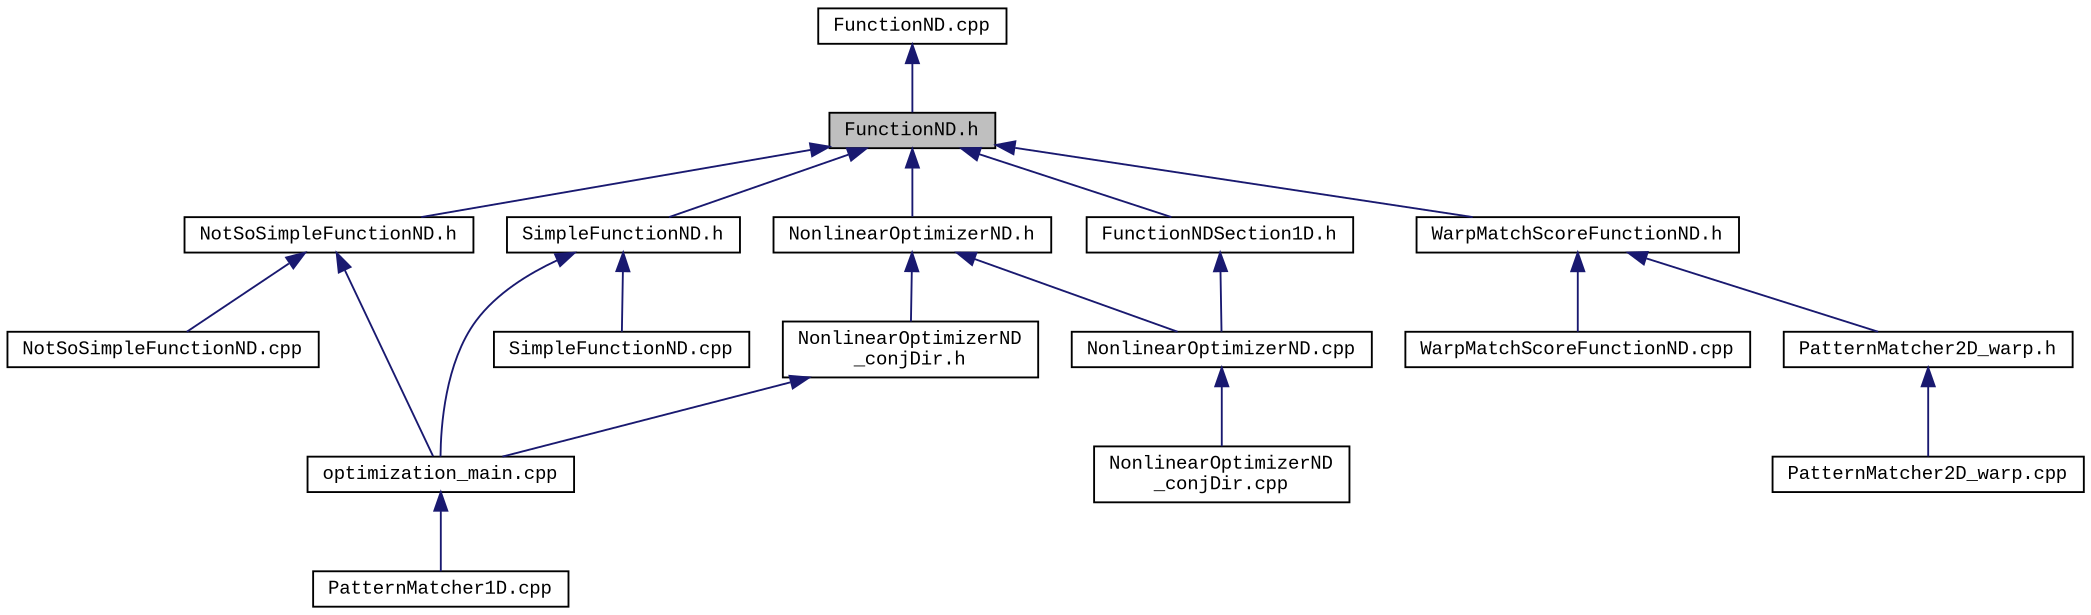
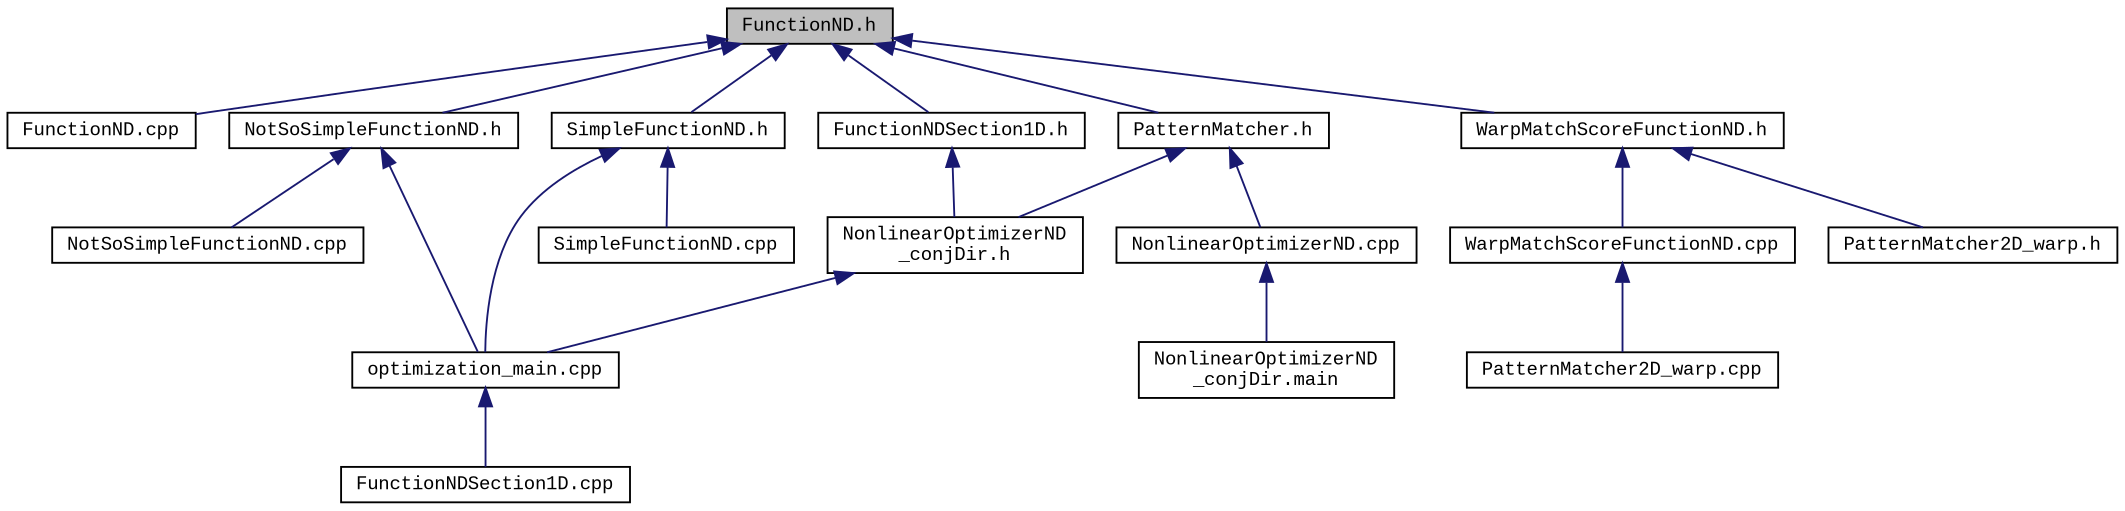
edge "FunctionND.h" -> "FunctionND.cpp": reversed
node "NonlinearOptimizerND.h": label "NonlinearOptimizerND.h" -> "PatternMatcher.h"
edge "NonlinearOptimizerND.cpp" -> "FunctionNDSection1D.h": now "NonlinearOptimizerND _conjDir.h" -> "FunctionNDSection1D.h"
edge "PatternMatcher2D_warp.cpp" -> "PatternMatcher2D_warp.h": now "PatternMatcher2D_warp.cpp" -> "WarpMatchScoreFunctionND.cpp"
node "NonlinearOptimizerND _conjDir.cpp": label "NonlinearOptimizerND _conjDir.cpp" -> "NonlinearOptimizerND _conjDir.main"
node "PatternMatcher1D.cpp": label "PatternMatcher1D.cpp" -> "FunctionNDSection1D.cpp"
